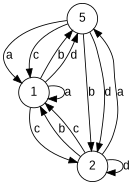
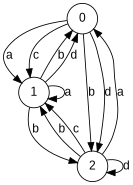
node "5": label "5" -> "0"
edge "1" -> "2": label "c" -> "b"
